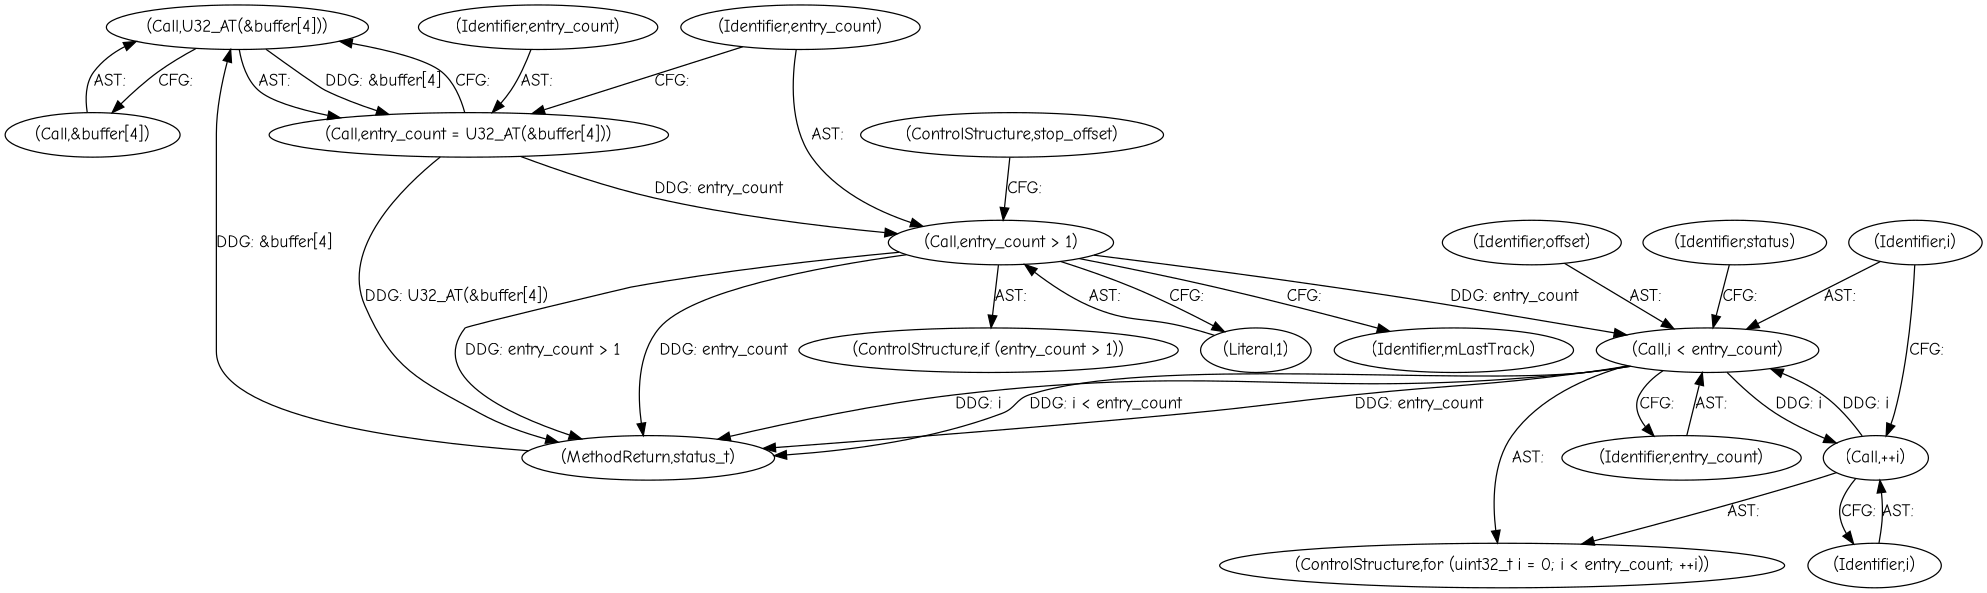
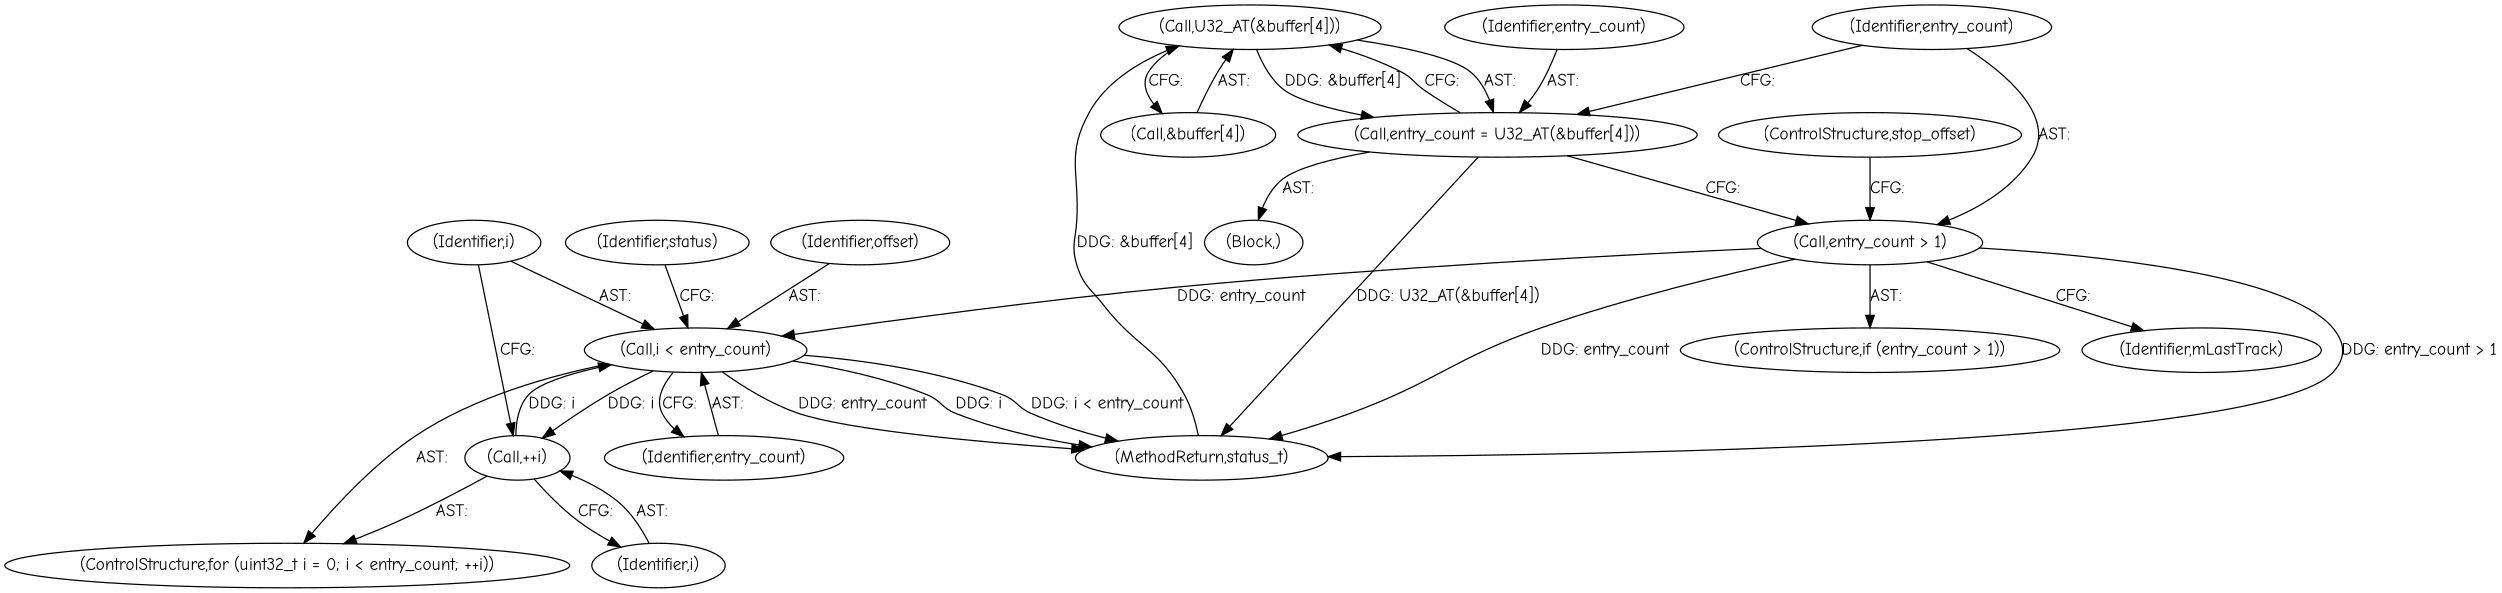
edge "(Call,entry_count = U32_AT(&buffer[4]))" -> "(Call,entry_count > 1)": label "DDG: entry_count" -> "CFG: "
node "(Block,)": added
node "(Literal,1)": removed
